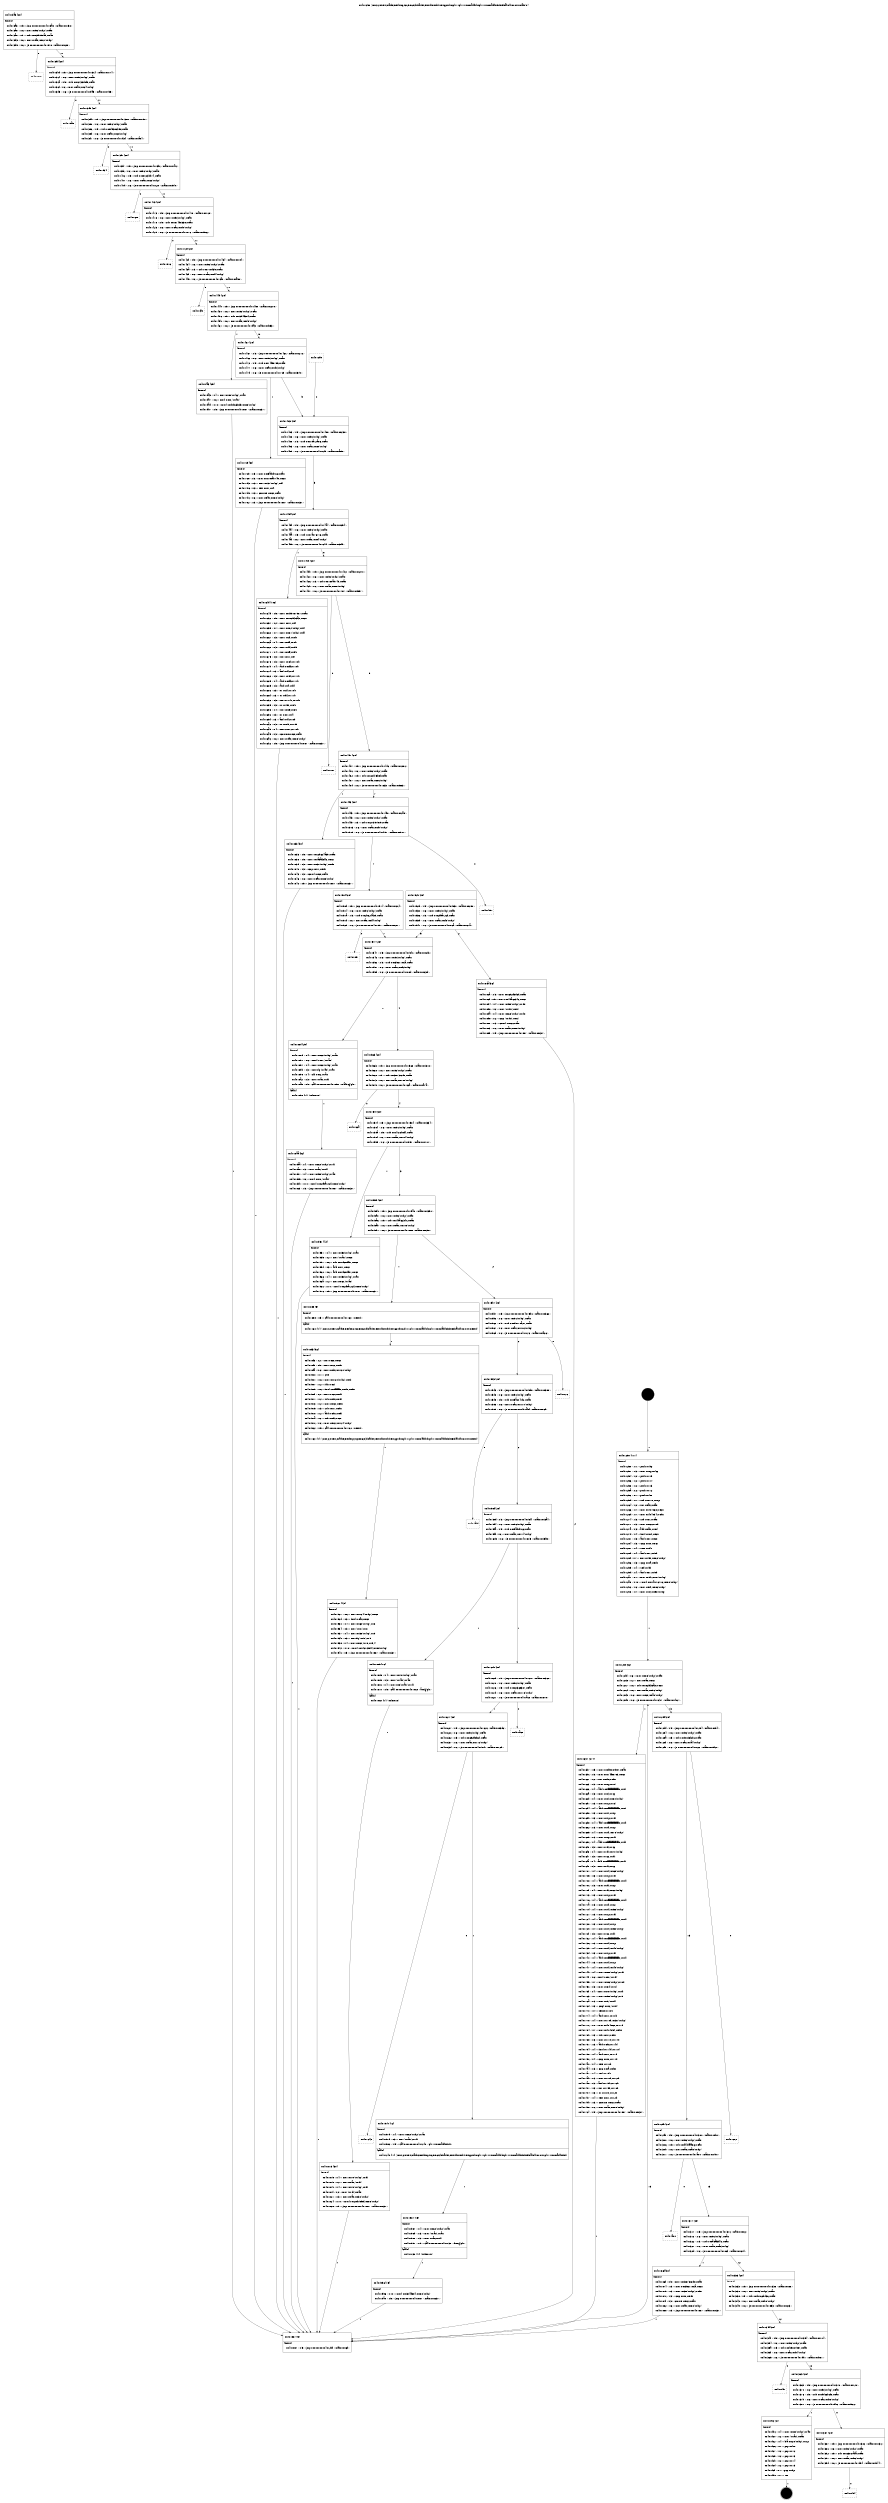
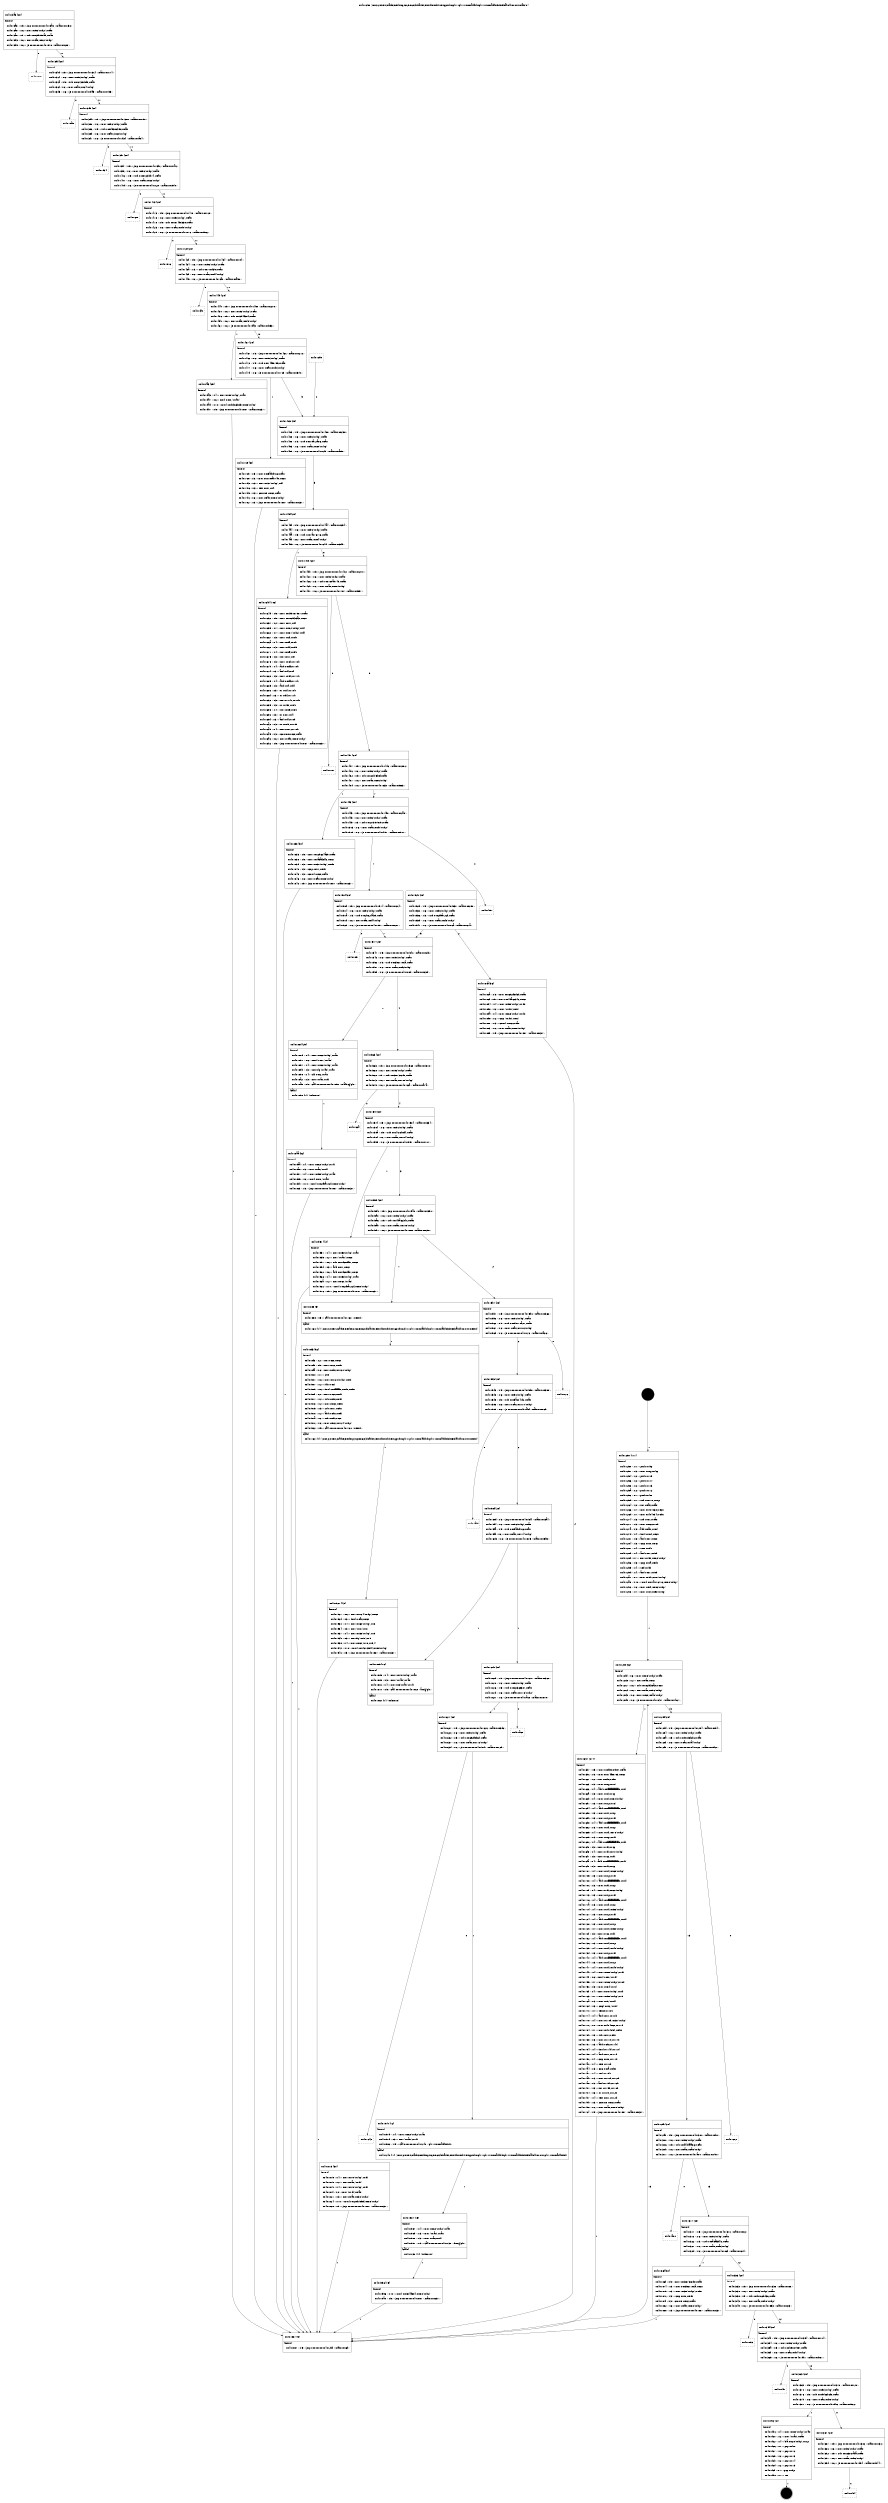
edge "0x401805 [16]" -> "0x401815 [30]": removed, label "1"
node "0x401e53": added
